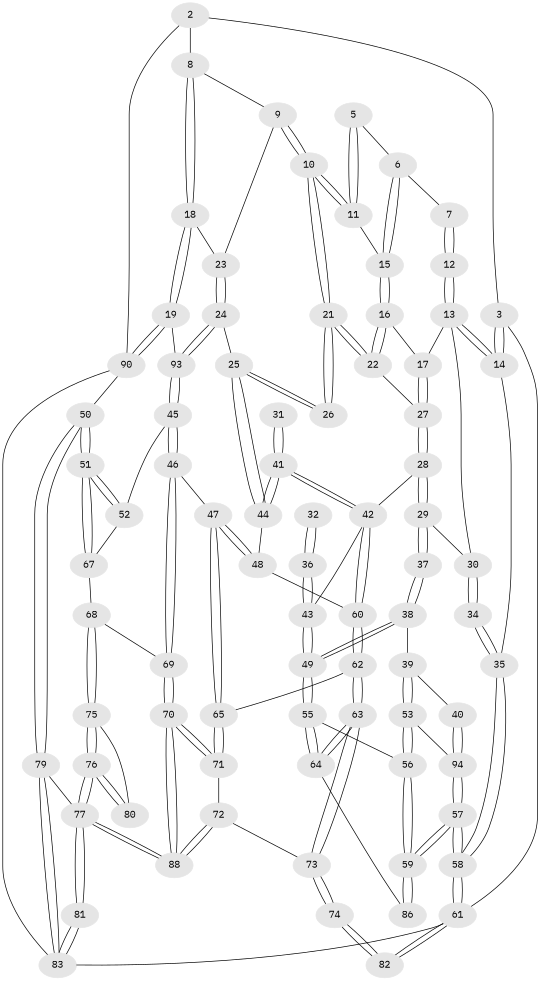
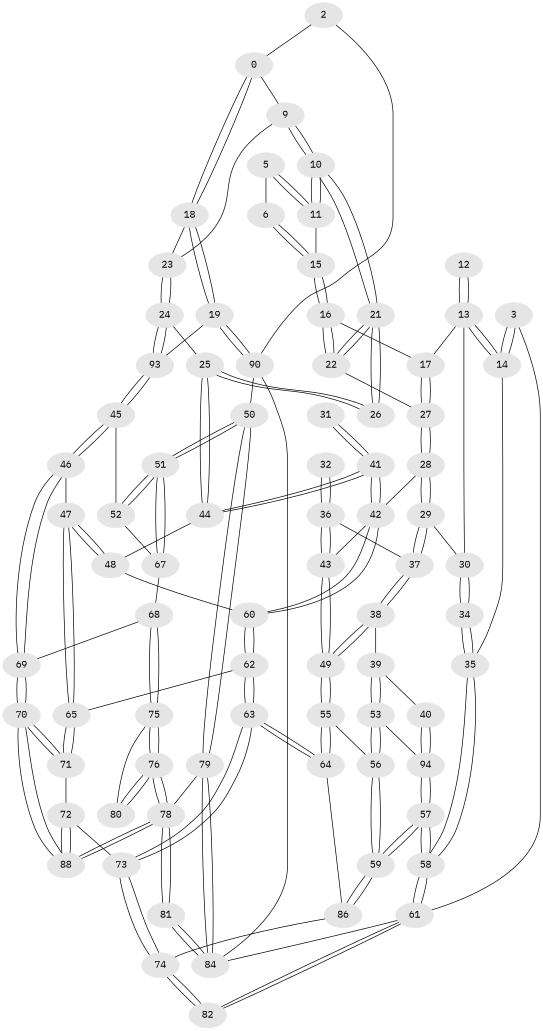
node "8": label "8" -> "0"
edge "2" -- "3": removed
node "7": removed
edge "36" -- "37": added
node "77": label "77" -> "78"
edge "86" -- "74": added
node "83": label "83" -> "84"
